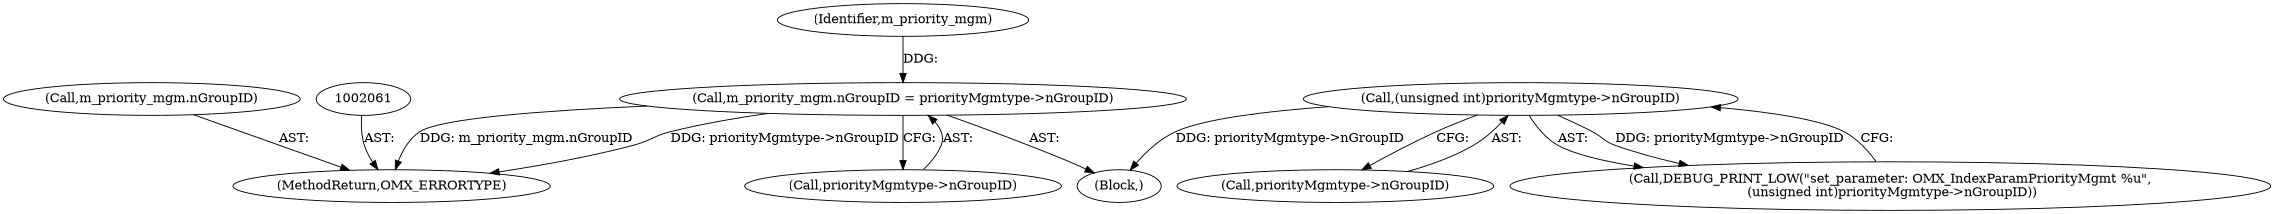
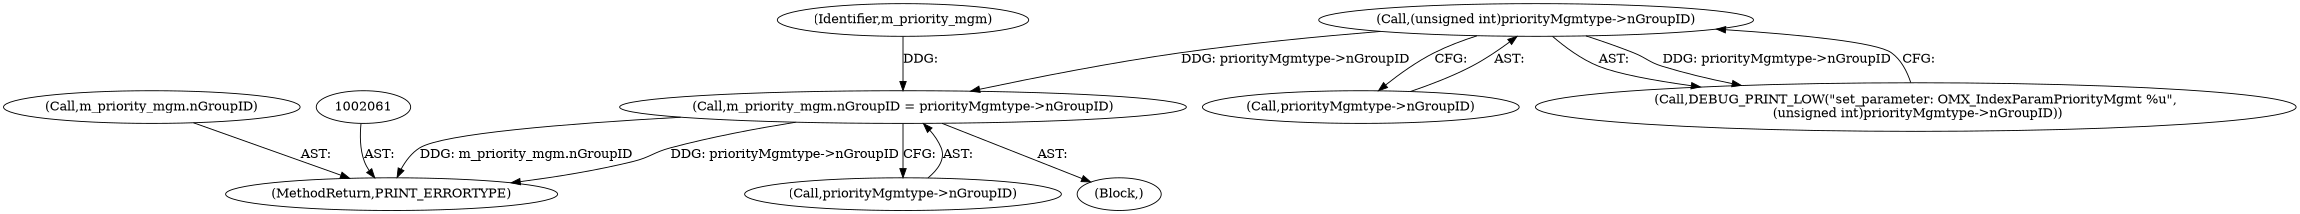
edge "(Call,(unsigned int)priorityMgmtype->nGroupID)" -> "(Block,)": now "(Call,(unsigned int)priorityMgmtype->nGroupID)" -> "(Call,m_priority_mgm.nGroupID = priorityMgmtype->nGroupID)"
node "(MethodReturn,OMX_ERRORTYPE)": label "(MethodReturn,OMX_ERRORTYPE)" -> "(MethodReturn,PRINT_ERRORTYPE)"
